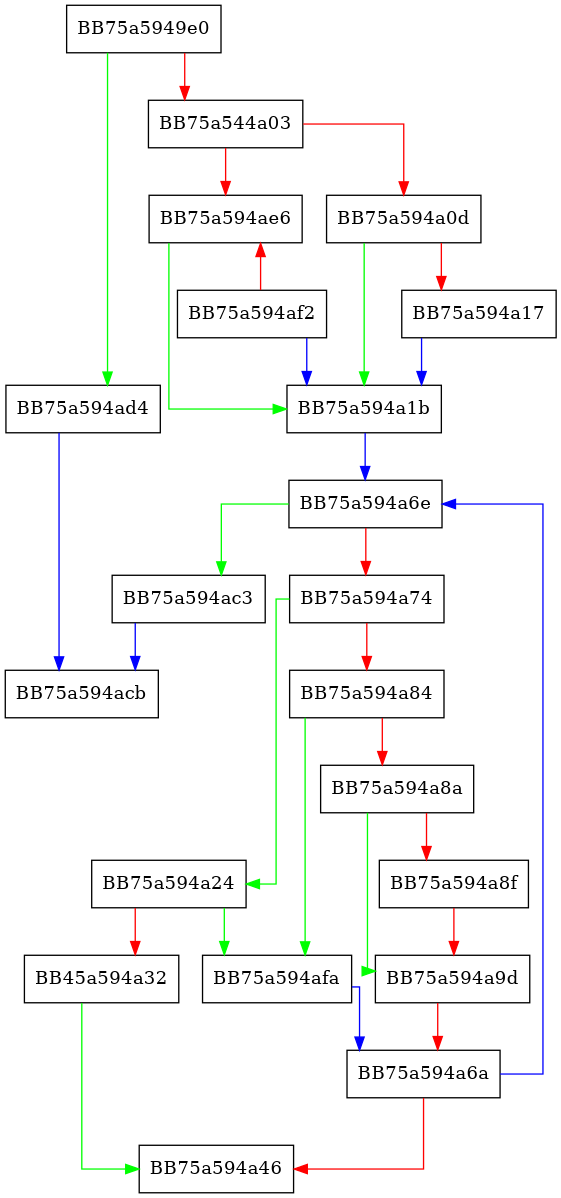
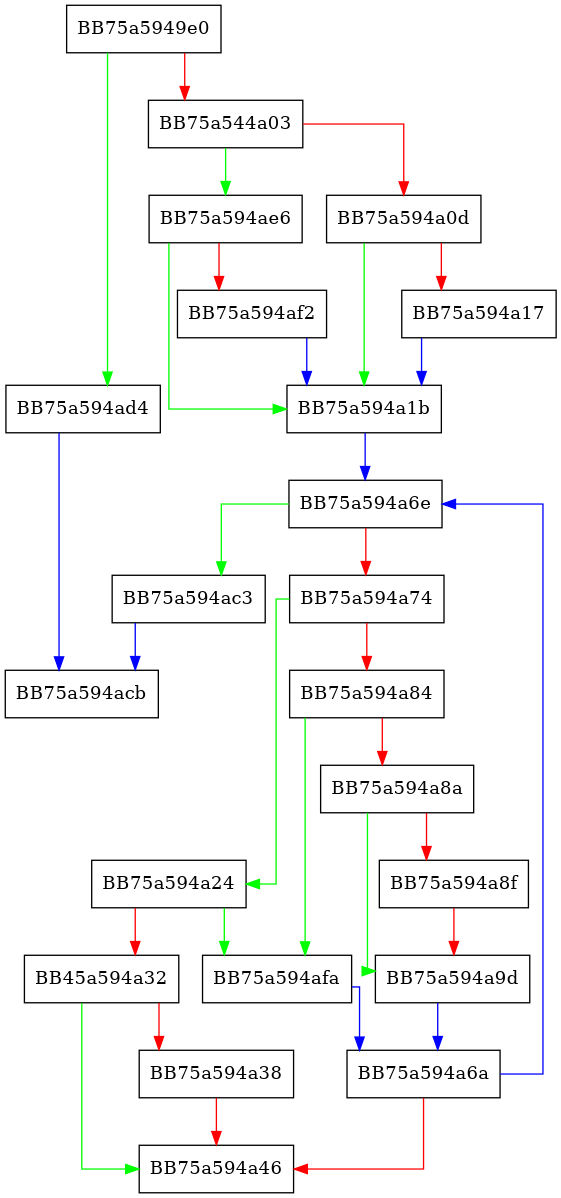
edge "BB75a544a03" -> "BB75a594ae6": color red -> green
edge "BB75a594af2" -> "BB75a594ae6": reversed
edge "BB75a594a9d" -> "BB75a594a6a": color red -> blue
node "BB75a594a38": added
